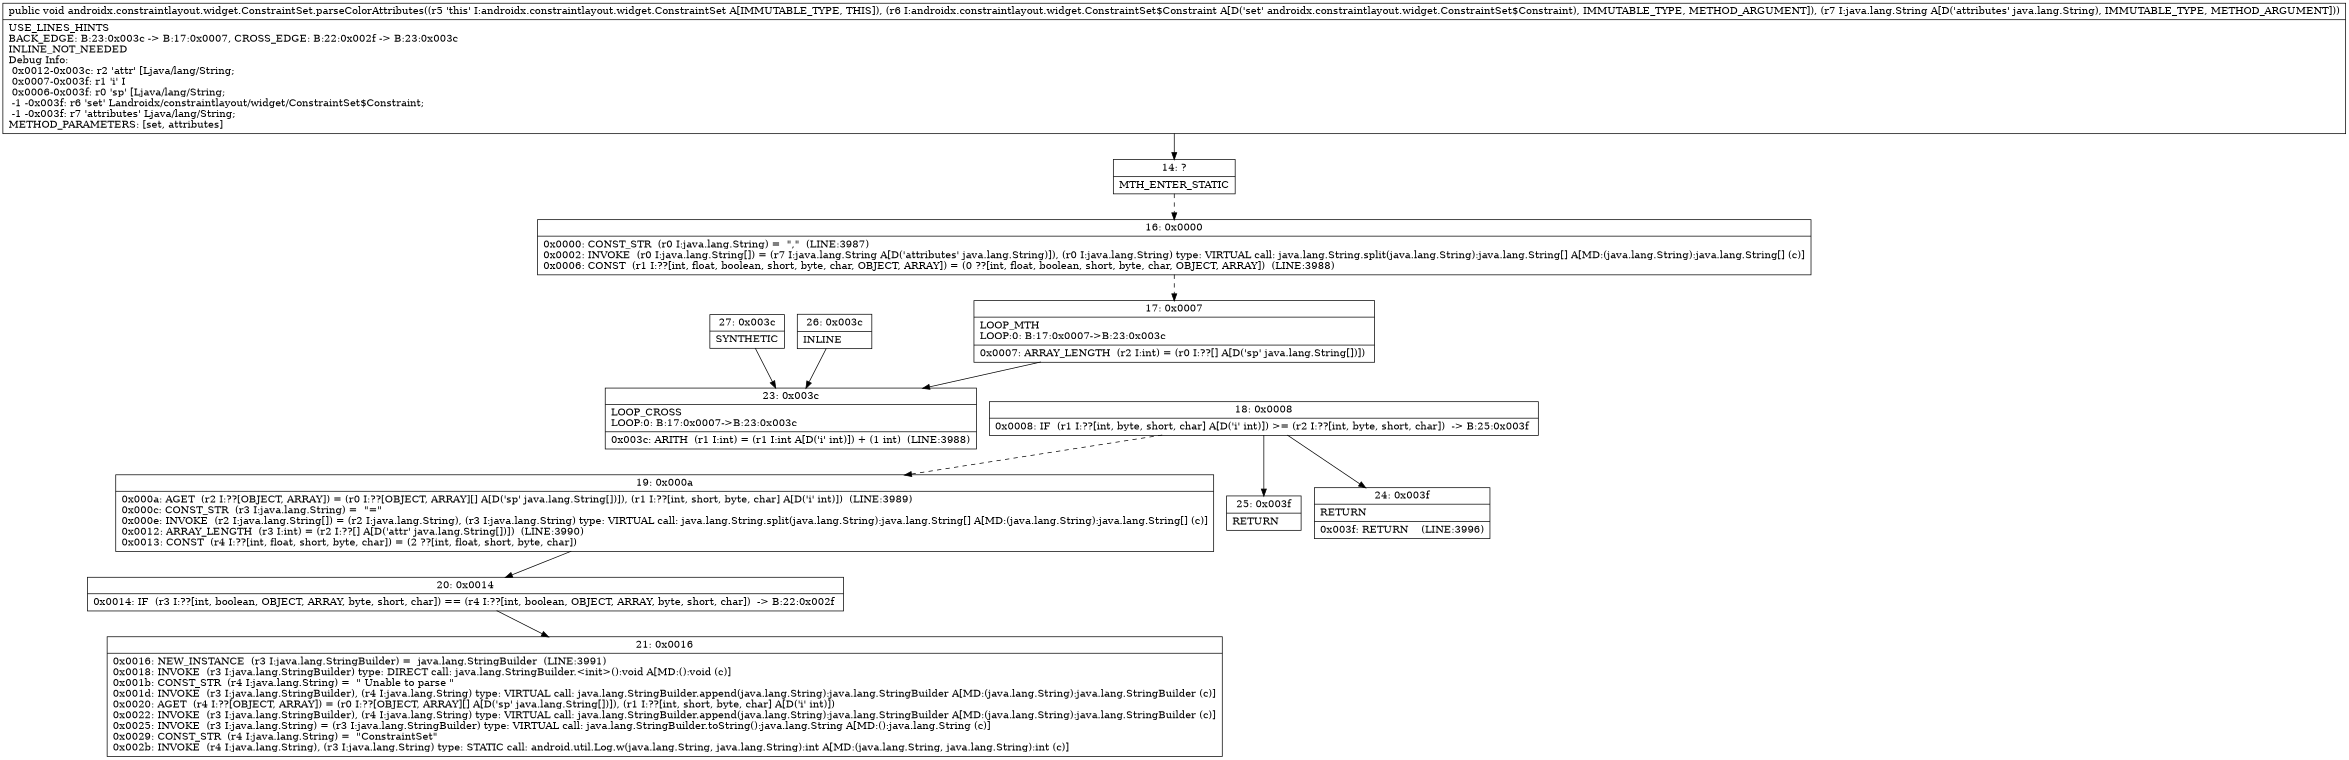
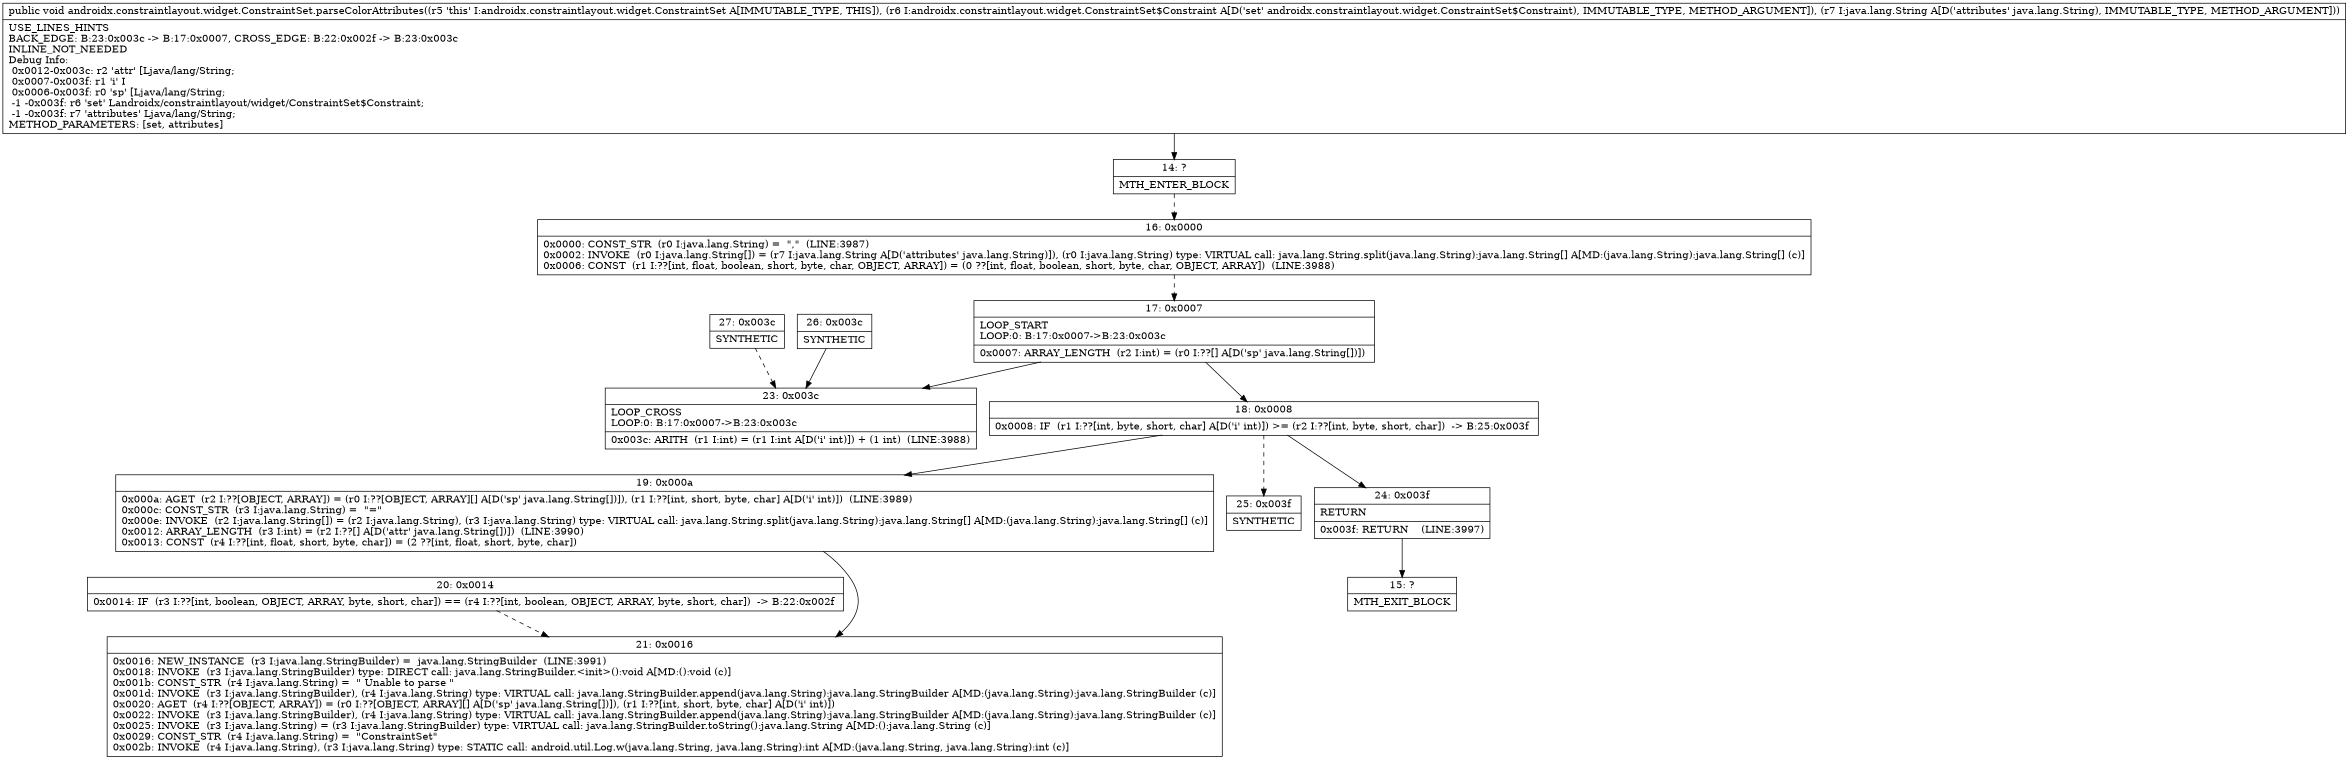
node "14: ?": text "MTH_ENTER_STATIC" -> "MTH_ENTER_BLOCK"
node "17: 0x0007": text "LOOP_MTH" -> "LOOP_START"
node "26: 0x003c": text "INLINE" -> "SYNTHETIC"
edge "27: 0x003c" -> "23: 0x003c": style solid -> dashed
edge "17: 0x0007" -> "18: 0x0008": added
edge "18: 0x0008" -> "19: 0x000a": style dashed -> solid
edge "18: 0x0008" -> "25: 0x003f": style solid -> dashed
node "25: 0x003f": text "RETURN" -> "SYNTHETIC"
node "24: 0x003f": text "0x003f: RETURN    (LINE:3996)" -> "0x003f: RETURN    (LINE:3997)"
edge "19: 0x000a" -> "20: 0x0014": now "19: 0x000a" -> "21: 0x0016"
node "15: ?": added
edge "20: 0x0014" -> "21: 0x0016": style solid -> dashed
